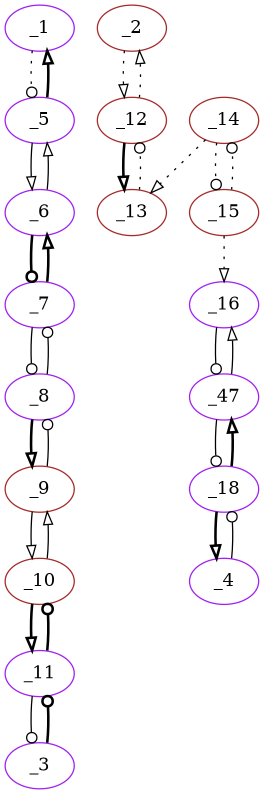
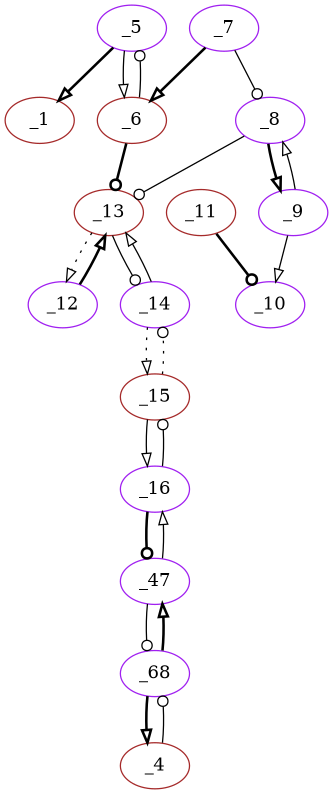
node "_1": color purple -> brown
node "_2": removed
edge "_1" -> "_5": removed
node "_12": color brown -> purple
node "_14": color brown -> purple
edge "_14" -> "_15": arrowhead odot -> onormal
edge "_14" -> "_13": style dotted -> solid
edge "_13" -> "_12": arrowhead odot -> onormal
edge "_6" -> "_5": arrowhead onormal -> odot
node "_6": color purple -> brown
edge "_15" -> "_16": style dotted -> solid
edge "_6" -> "_7": now "_6" -> "_13"
edge "_13" -> "_14": added
edge "_16" -> "_47": style solid -> bold
edge "_8" -> "_7": now "_8" -> "_13"
edge "_9" -> "_8": arrowhead odot -> onormal
edge "_16" -> "_15": added
node "_9": color brown -> purple
node "_18": label "_18" -> "_68"
edge "_10" -> "_9": removed
node "_10": color brown -> purple
node "_4": color purple -> brown
edge "_10" -> "_11": removed
node "_11": color purple -> brown
node "_3": removed
